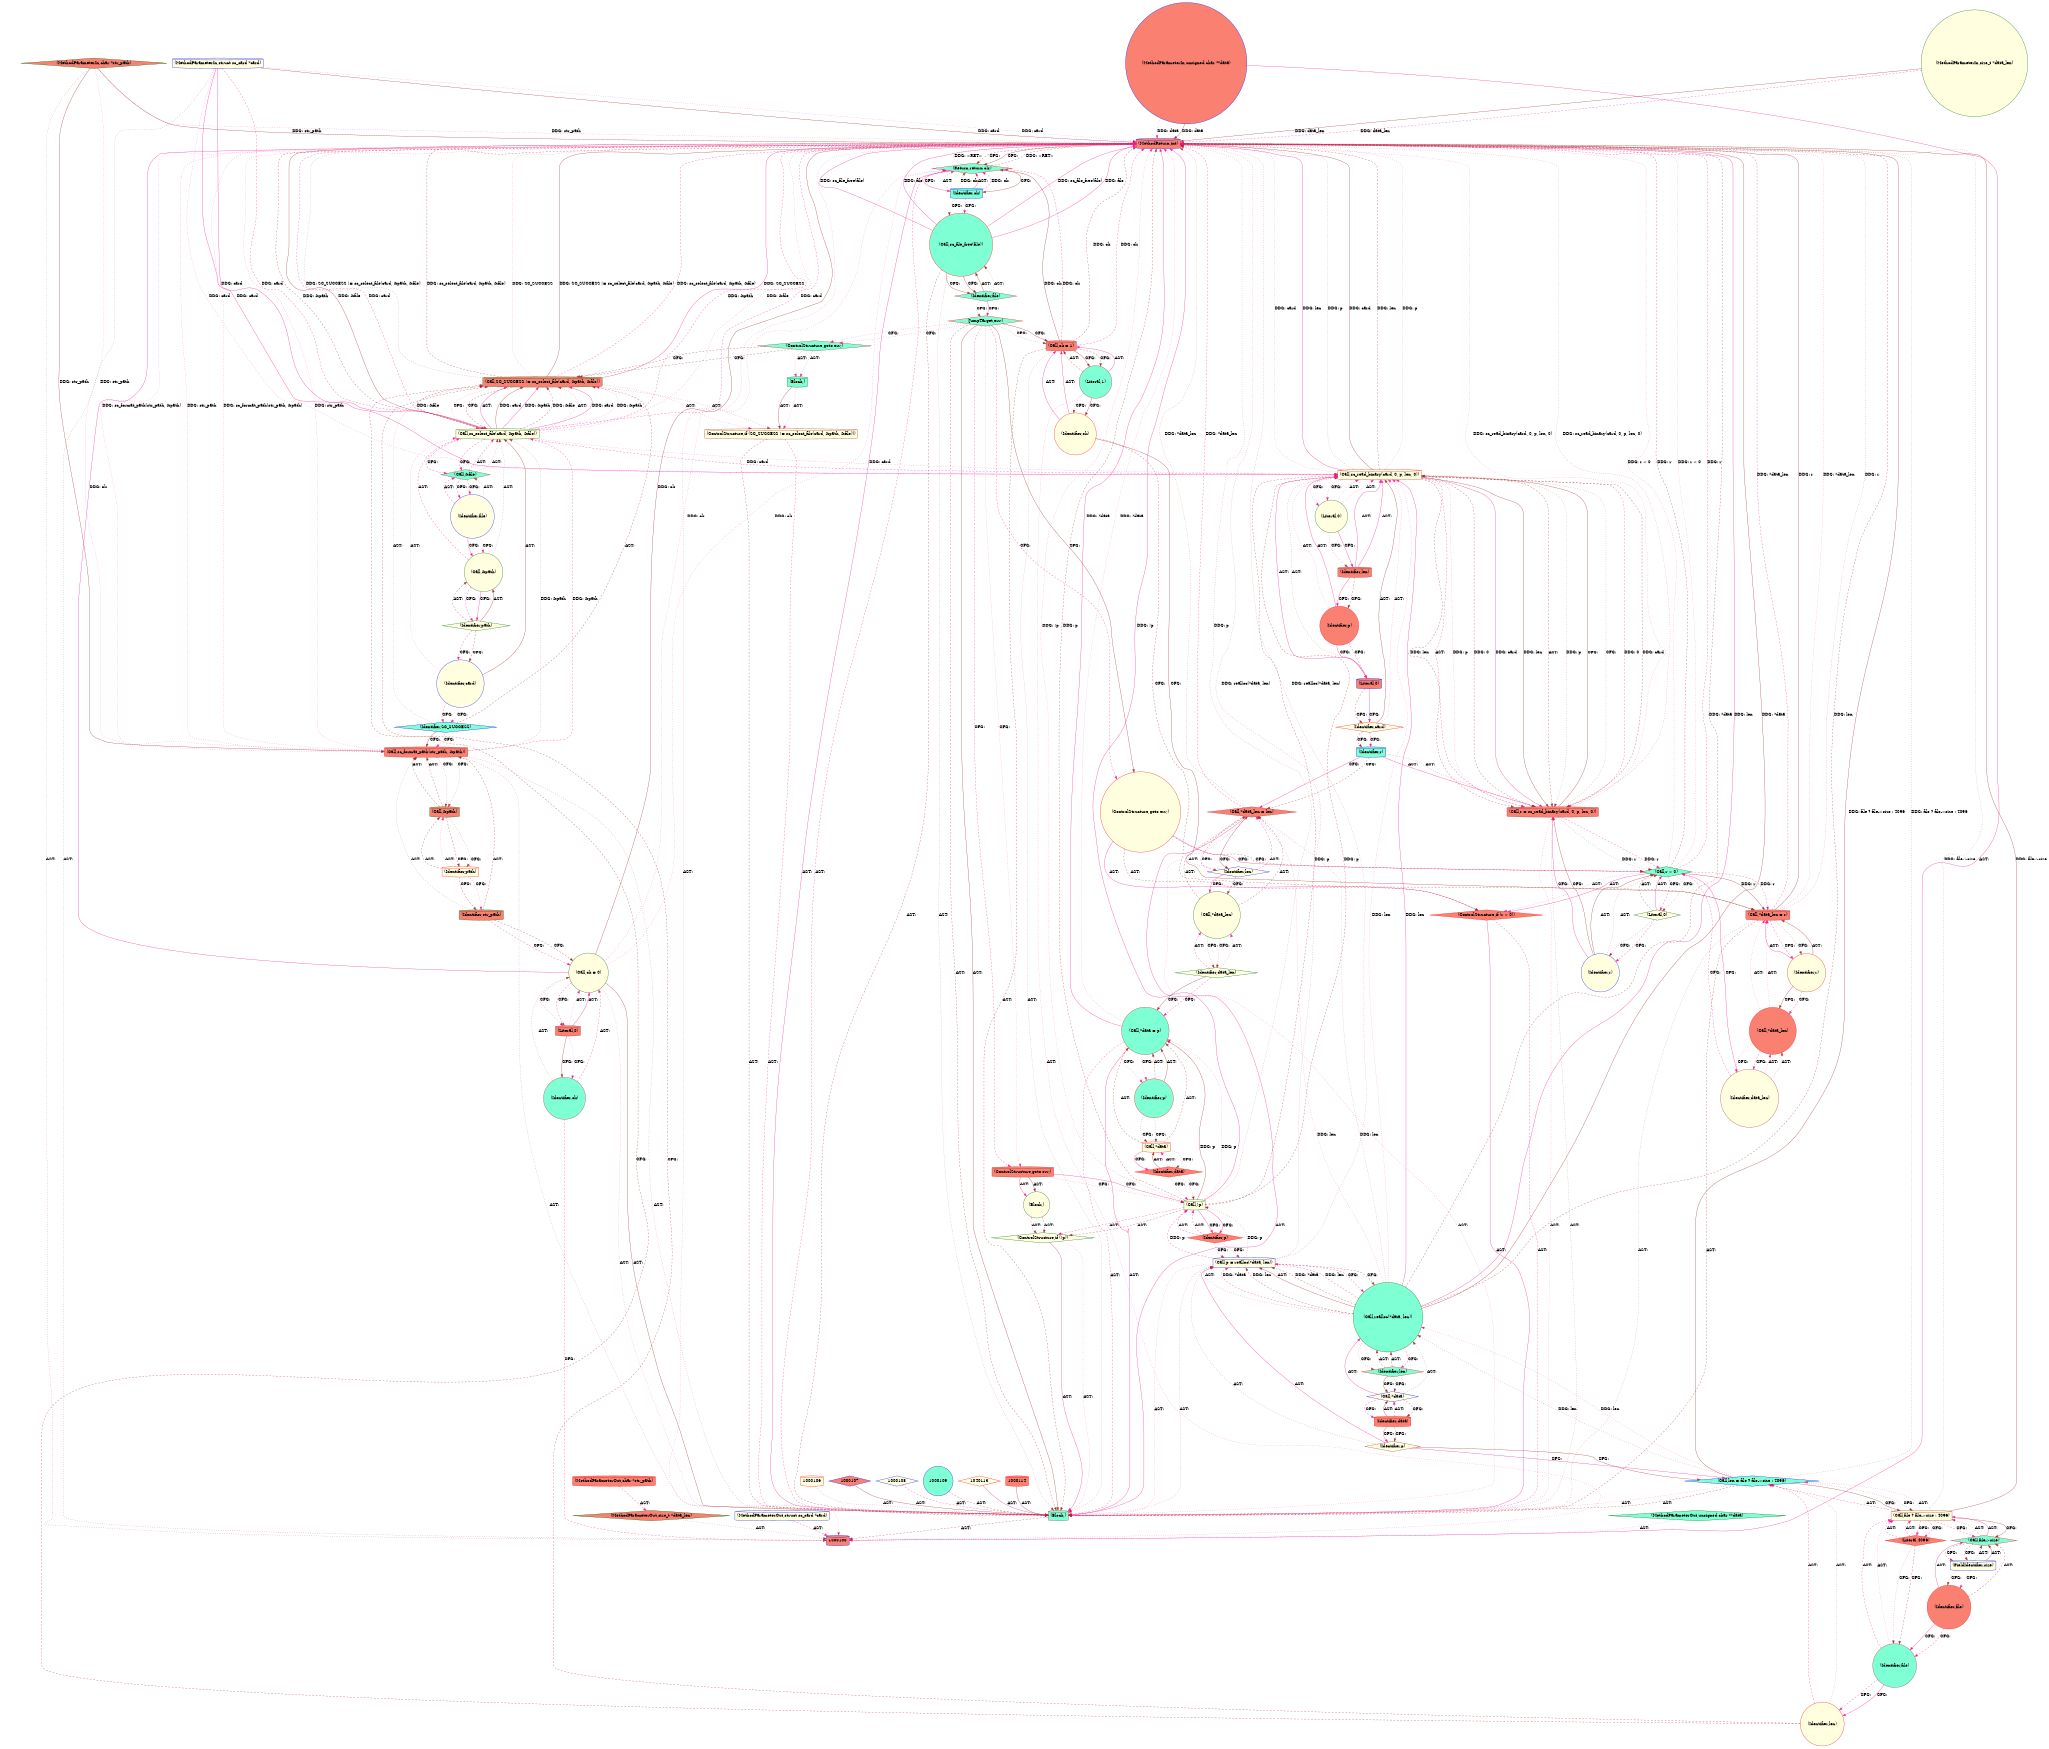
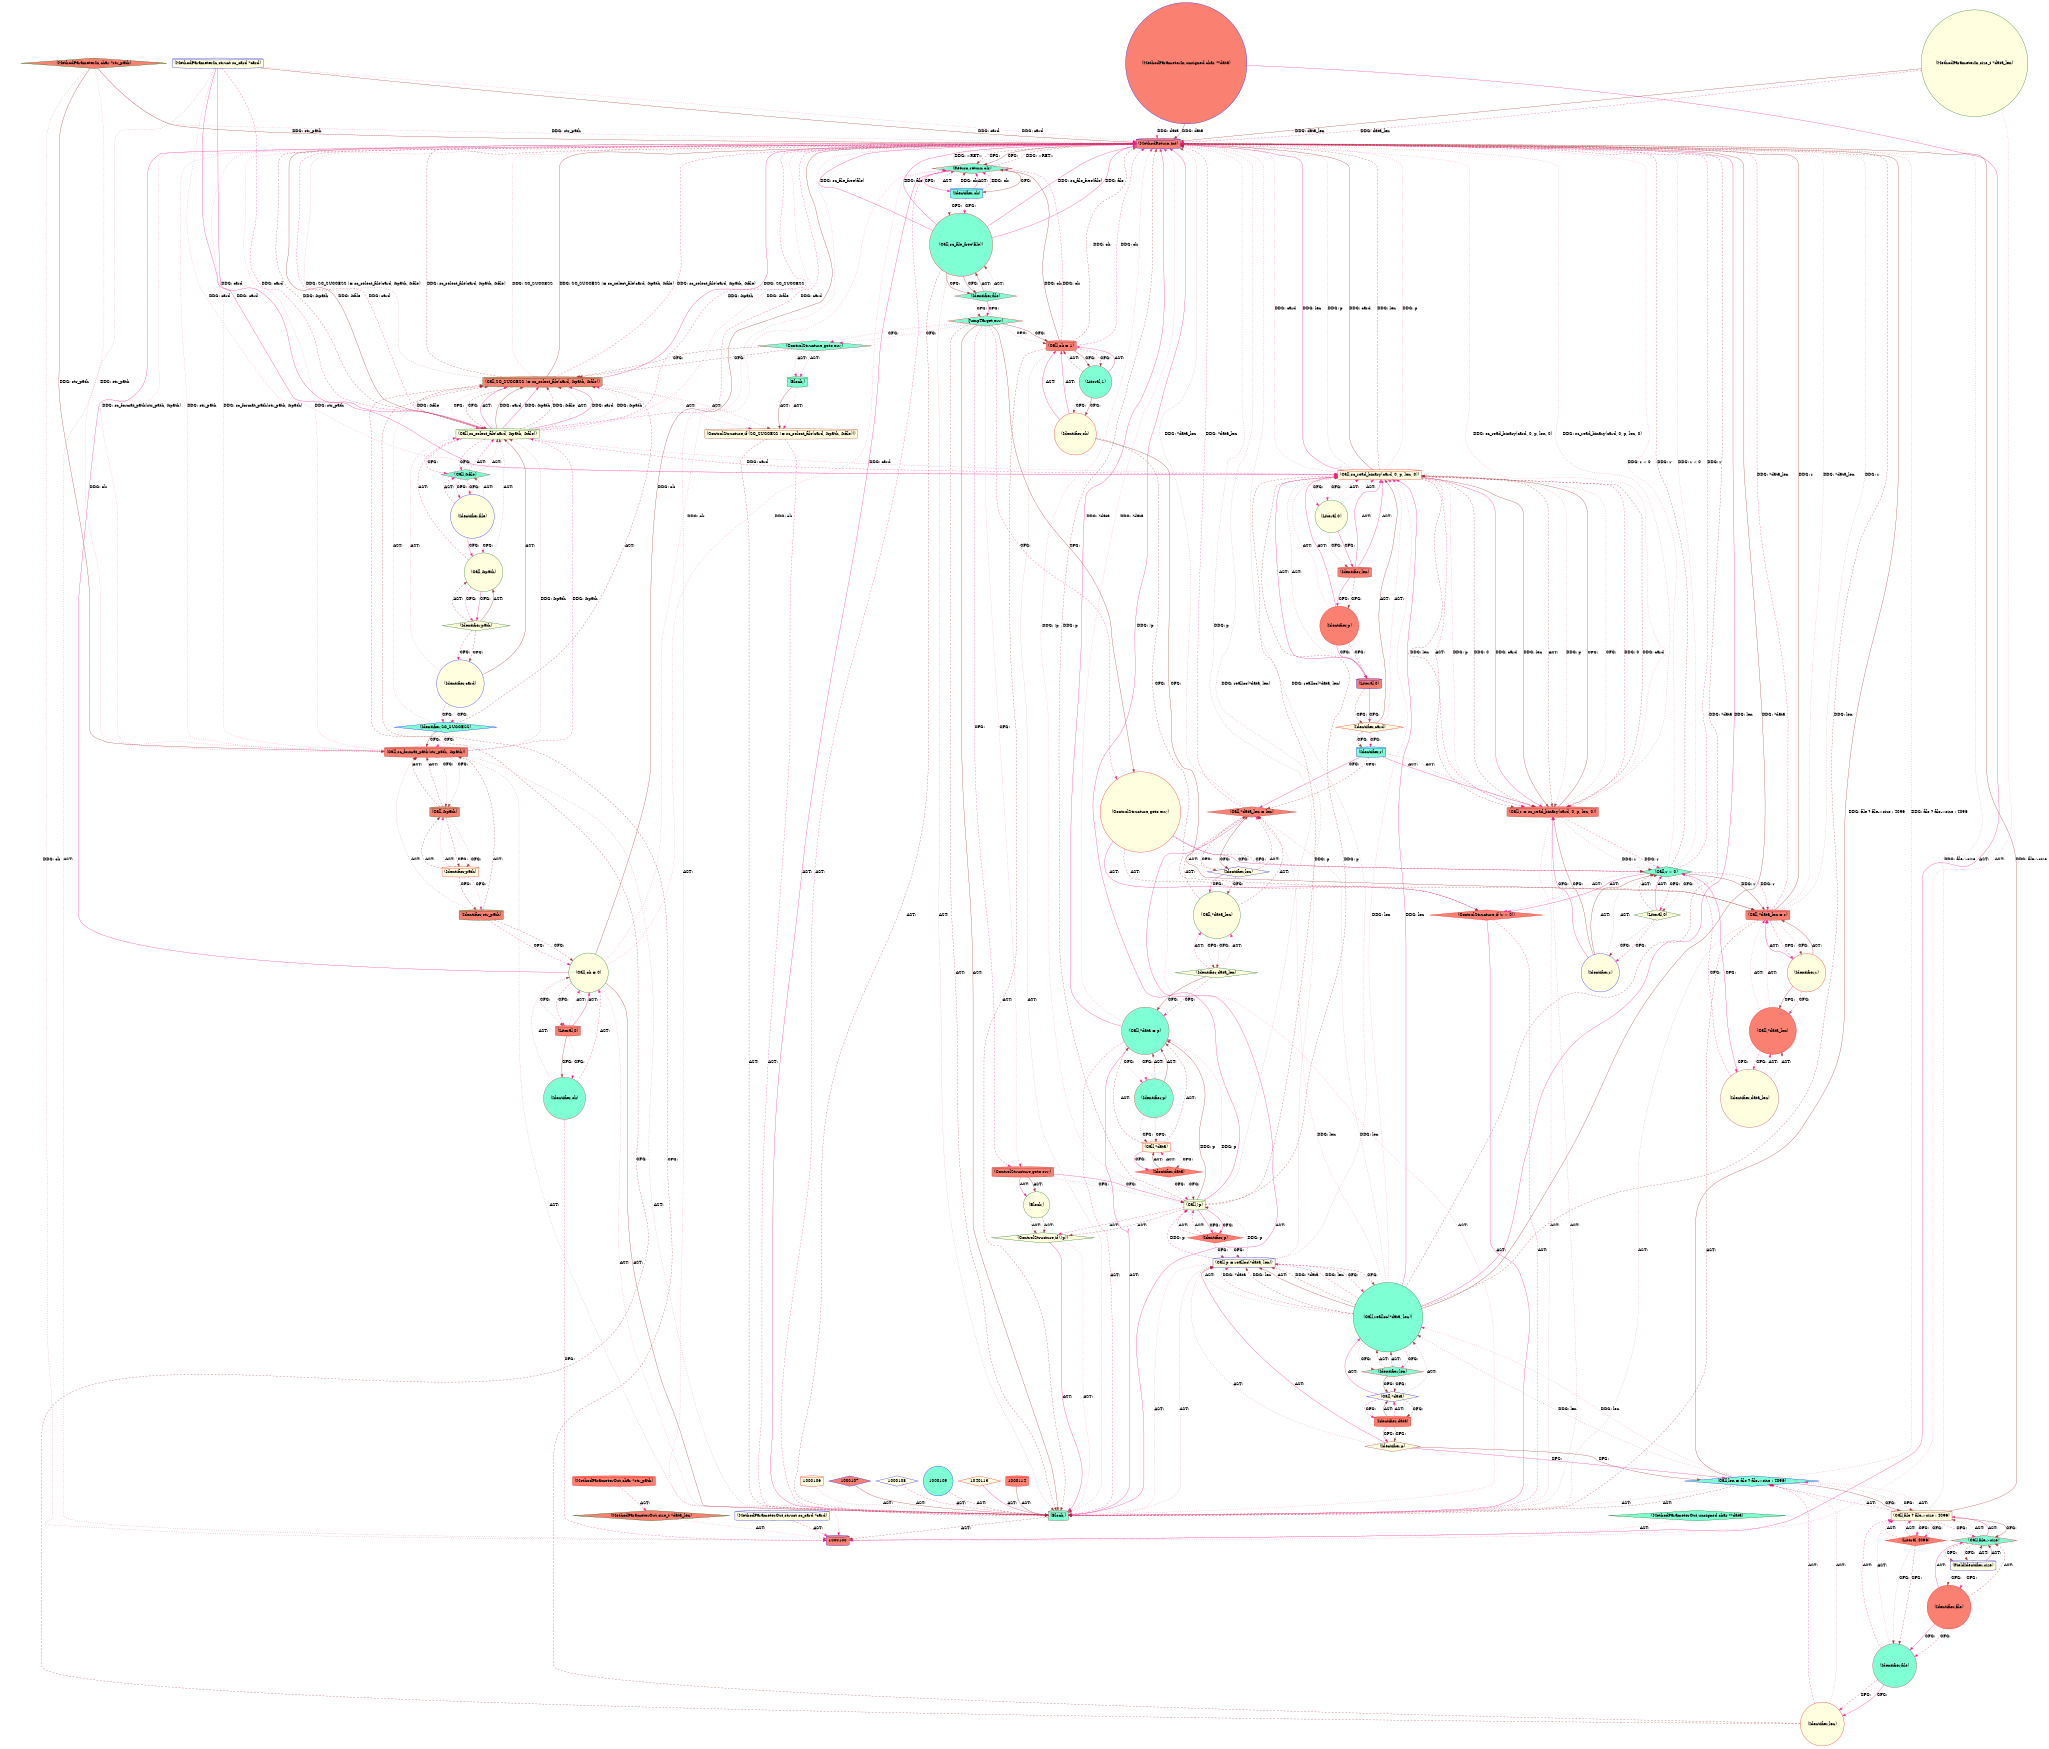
edge "(MethodParameterIn,char *str_path)" -> "1000100": label "AST: " -> "DDG: ok"
edge "(Literal,1)" -> "1000100": now "(MethodParameterIn,size_t *data_len)" -> "1000100"
edge "(MethodParameterOut,size_t *data_len)" -> "1000100": color brown -> deeppink
